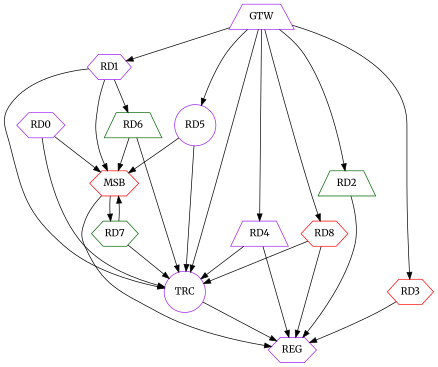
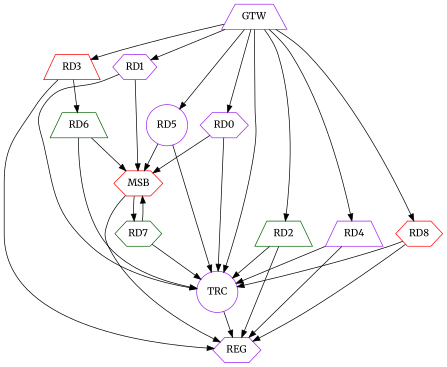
edge "GTW" -> "RD0": added
edge "RD1" -> "RD6": now "RD3" -> "RD6"
edge "RD2" -> "TRC": added
node "RD3": shape hexagon -> trapezium
